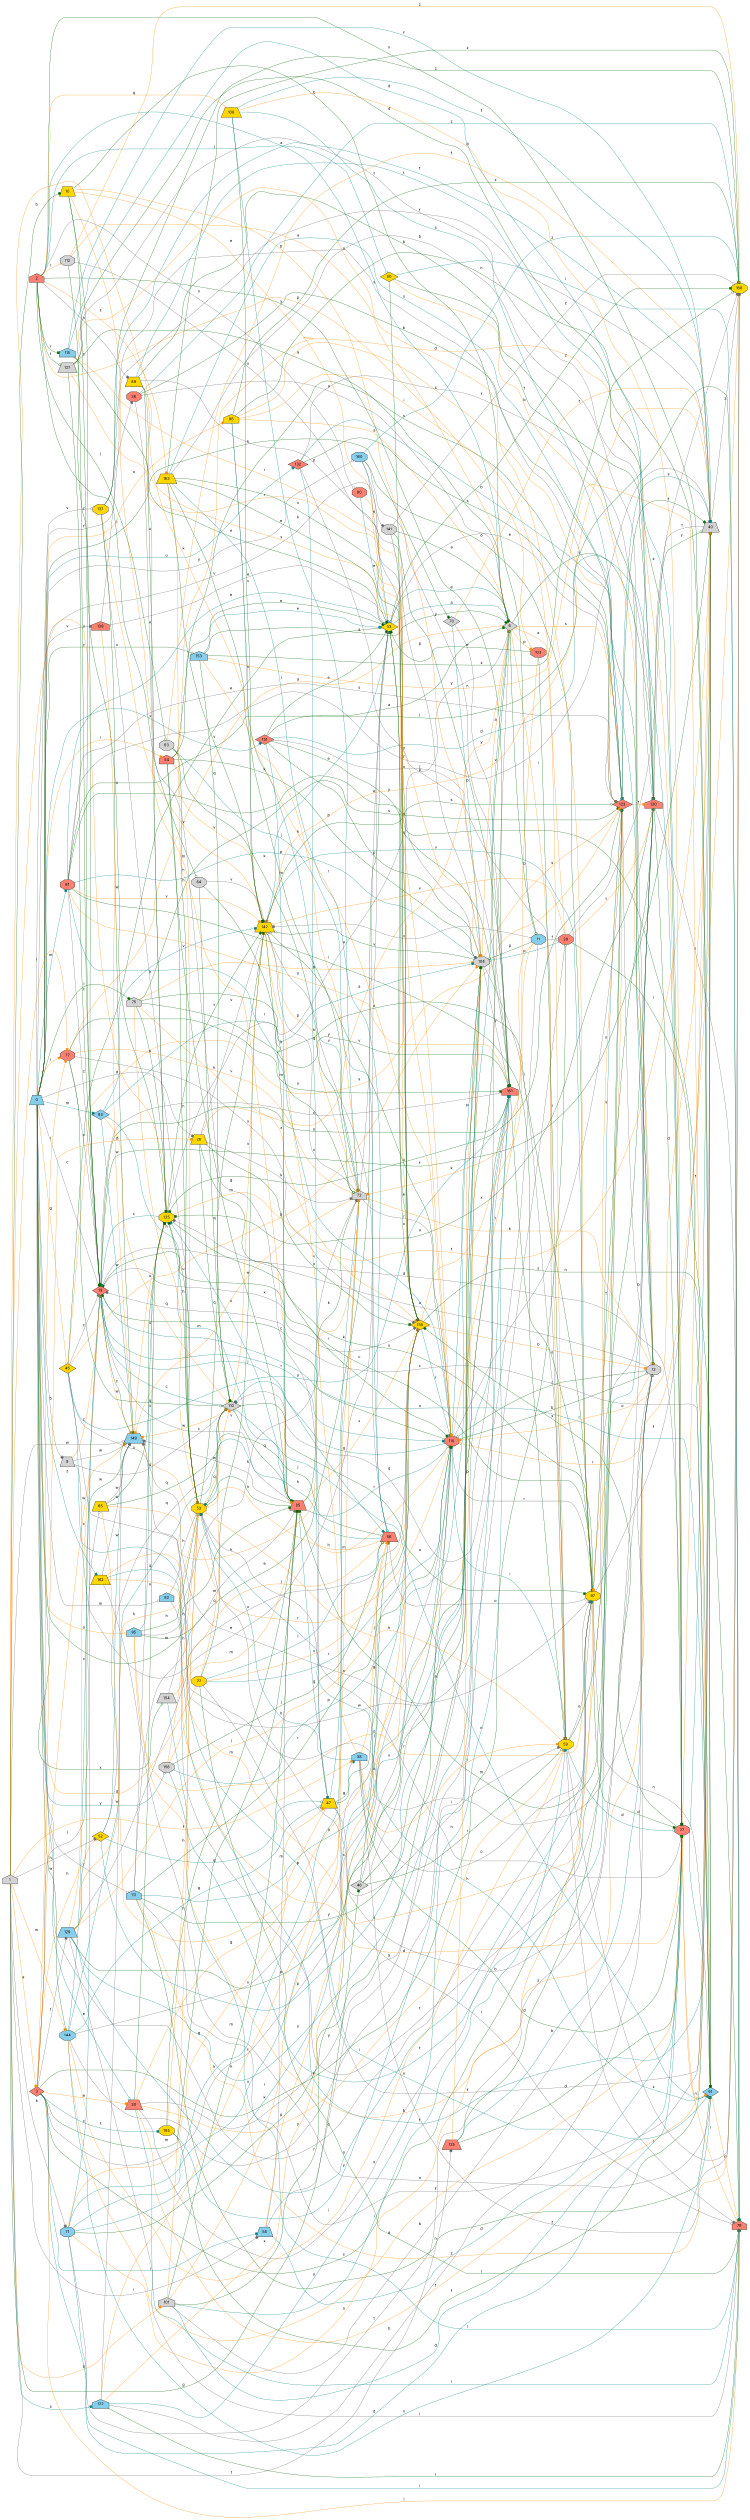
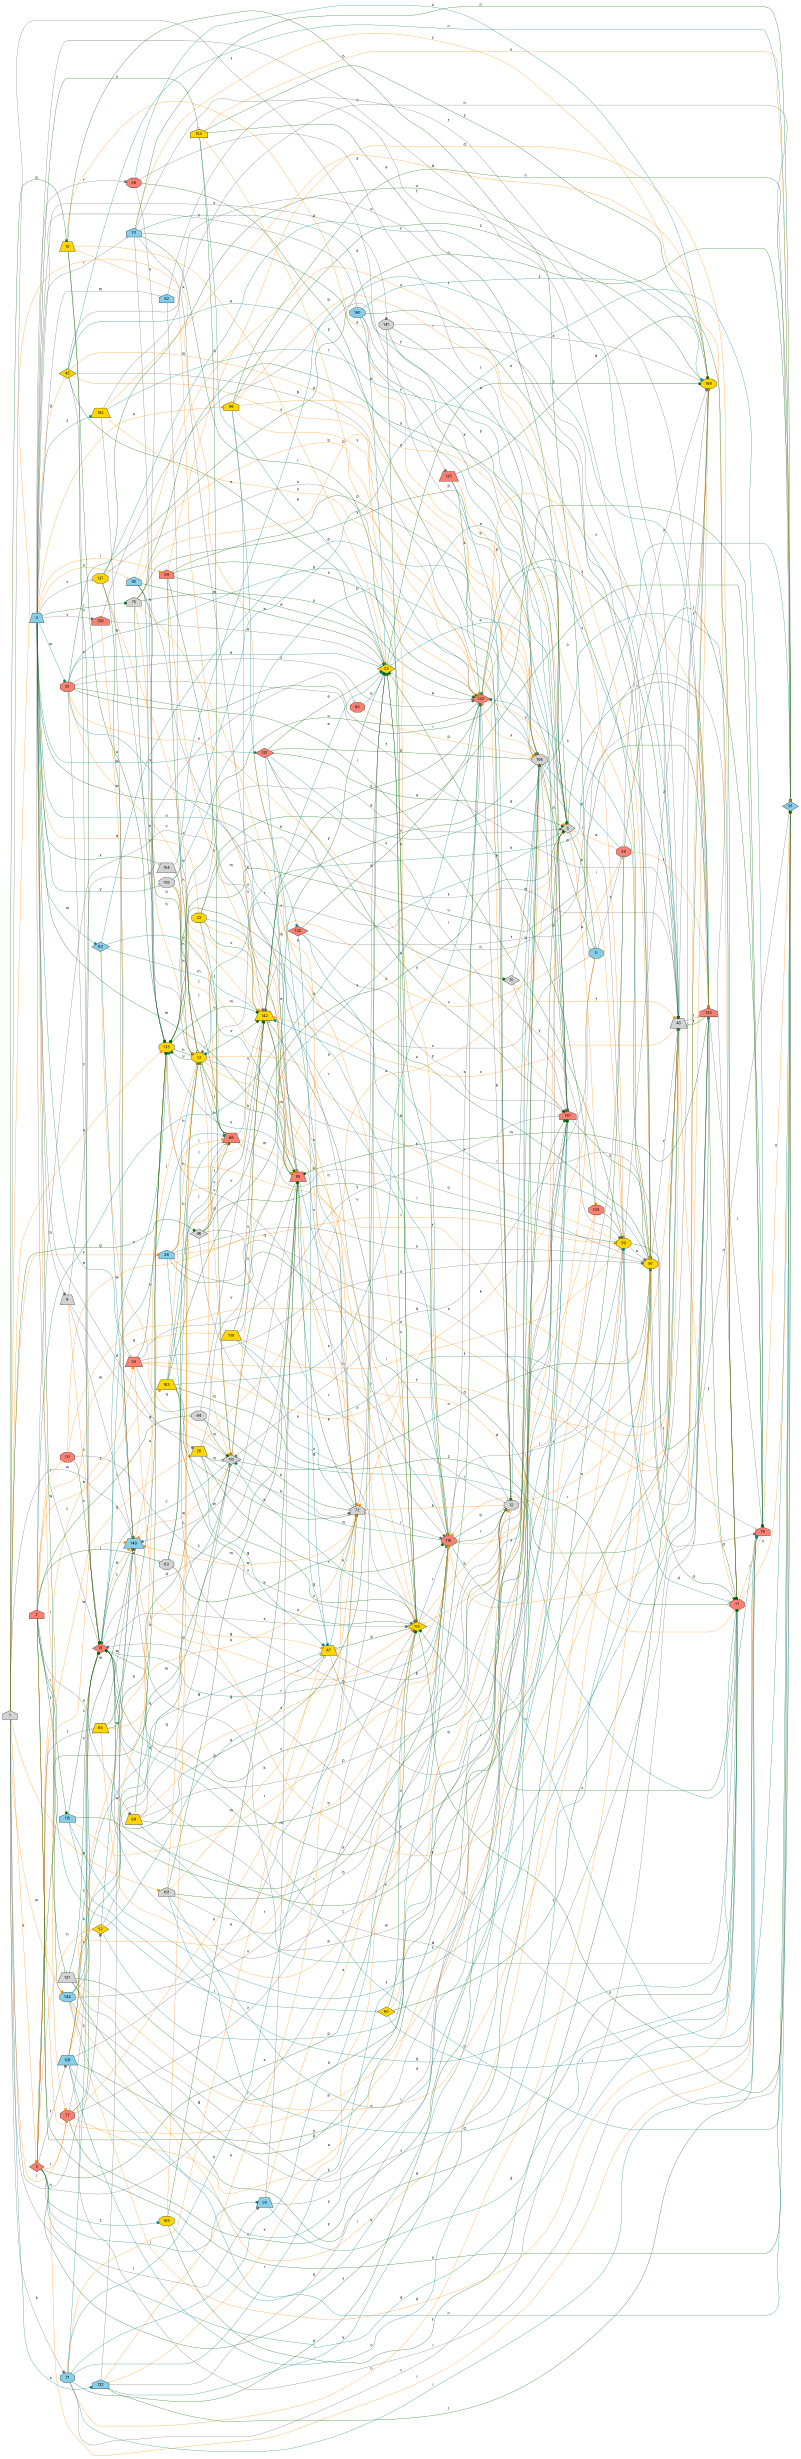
node "112": fillcolor lightgrey -> salmon
node "153": fillcolor skyblue -> gold
edge "116" -> "104": now "12" -> "104"
edge "45" -> "161": arrowhead odot -> box
edge "47" -> "38": reversed
edge "91" -> "79": reversed
